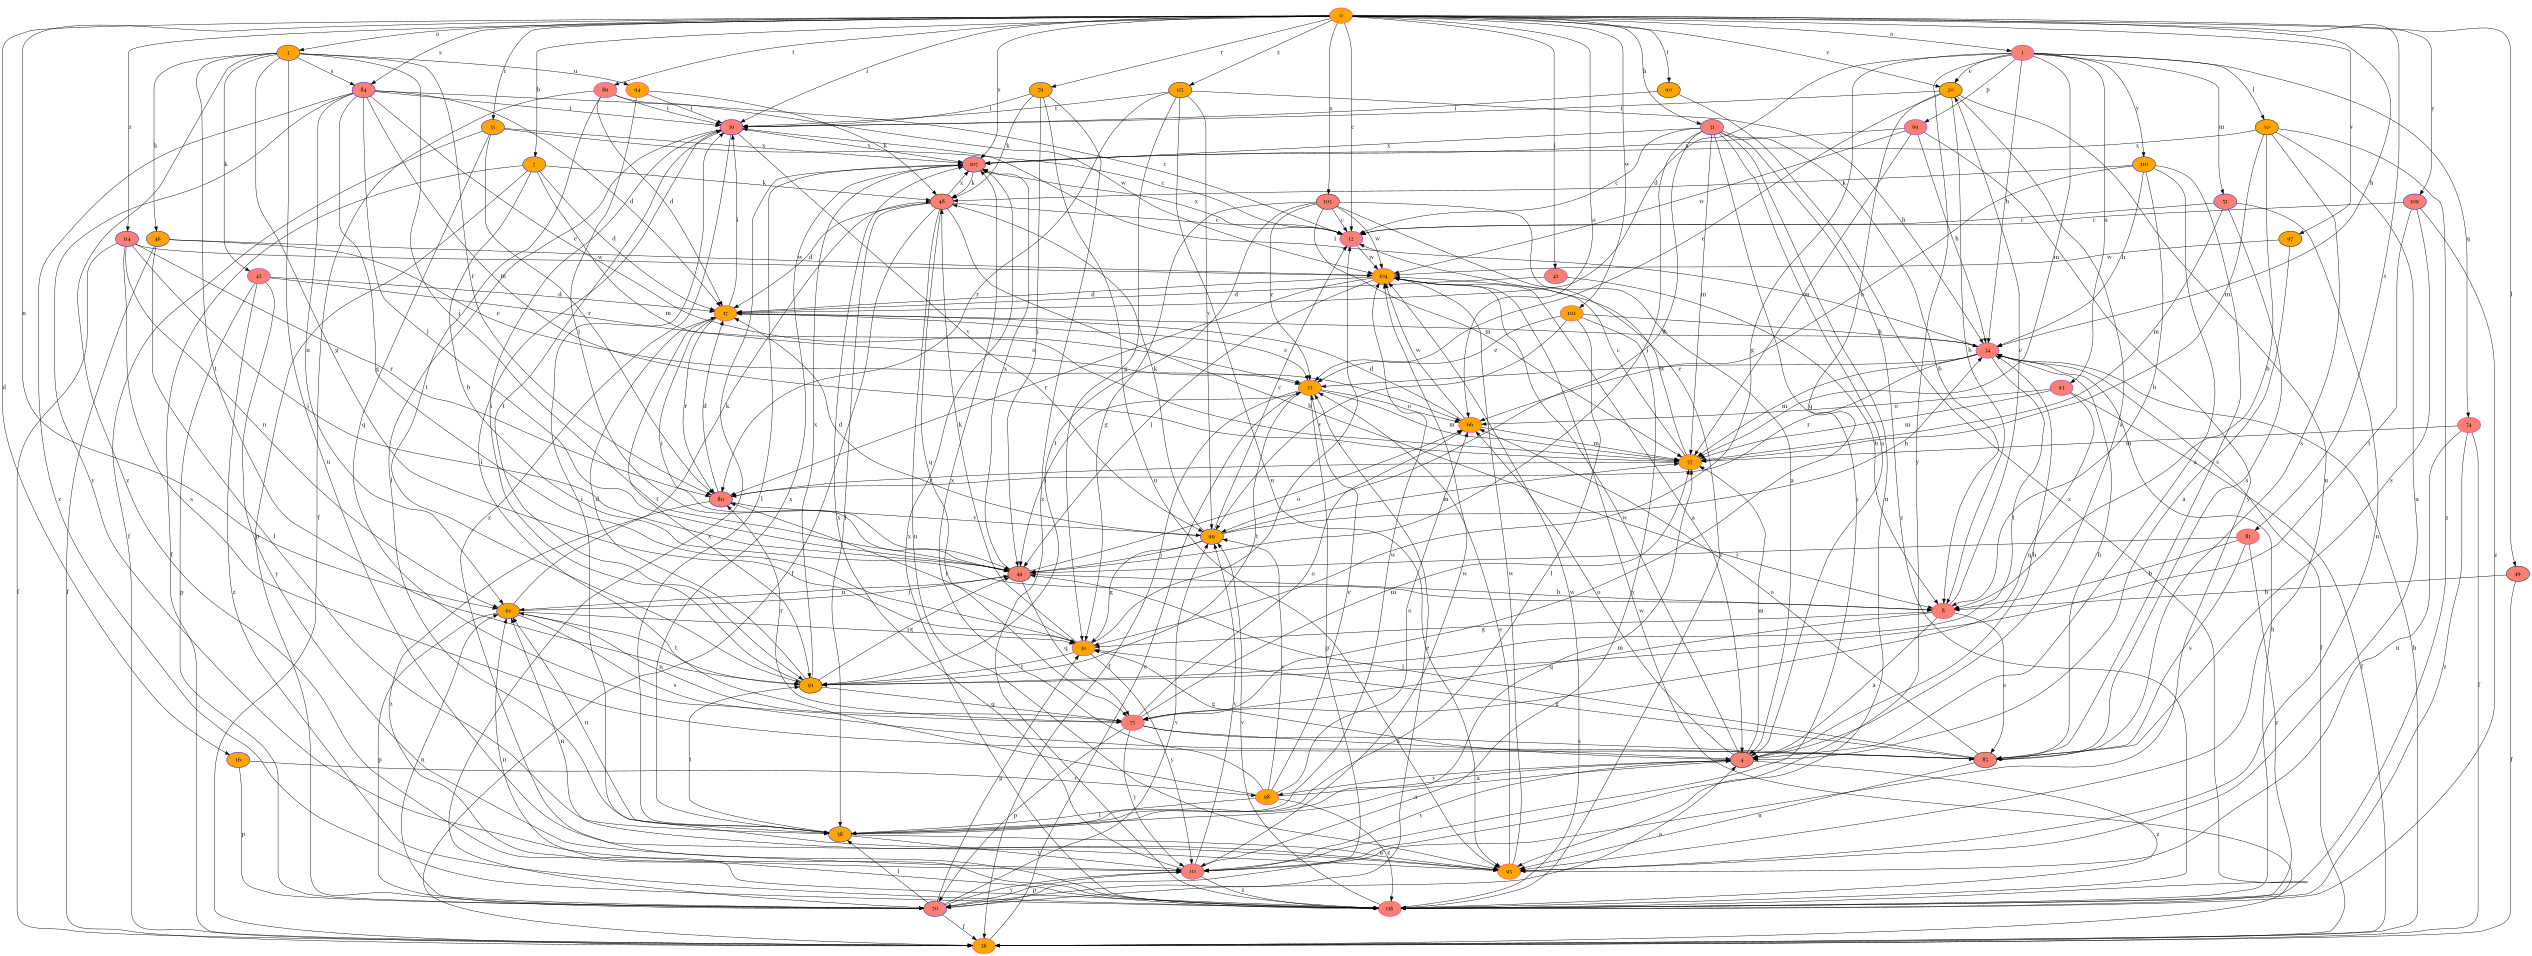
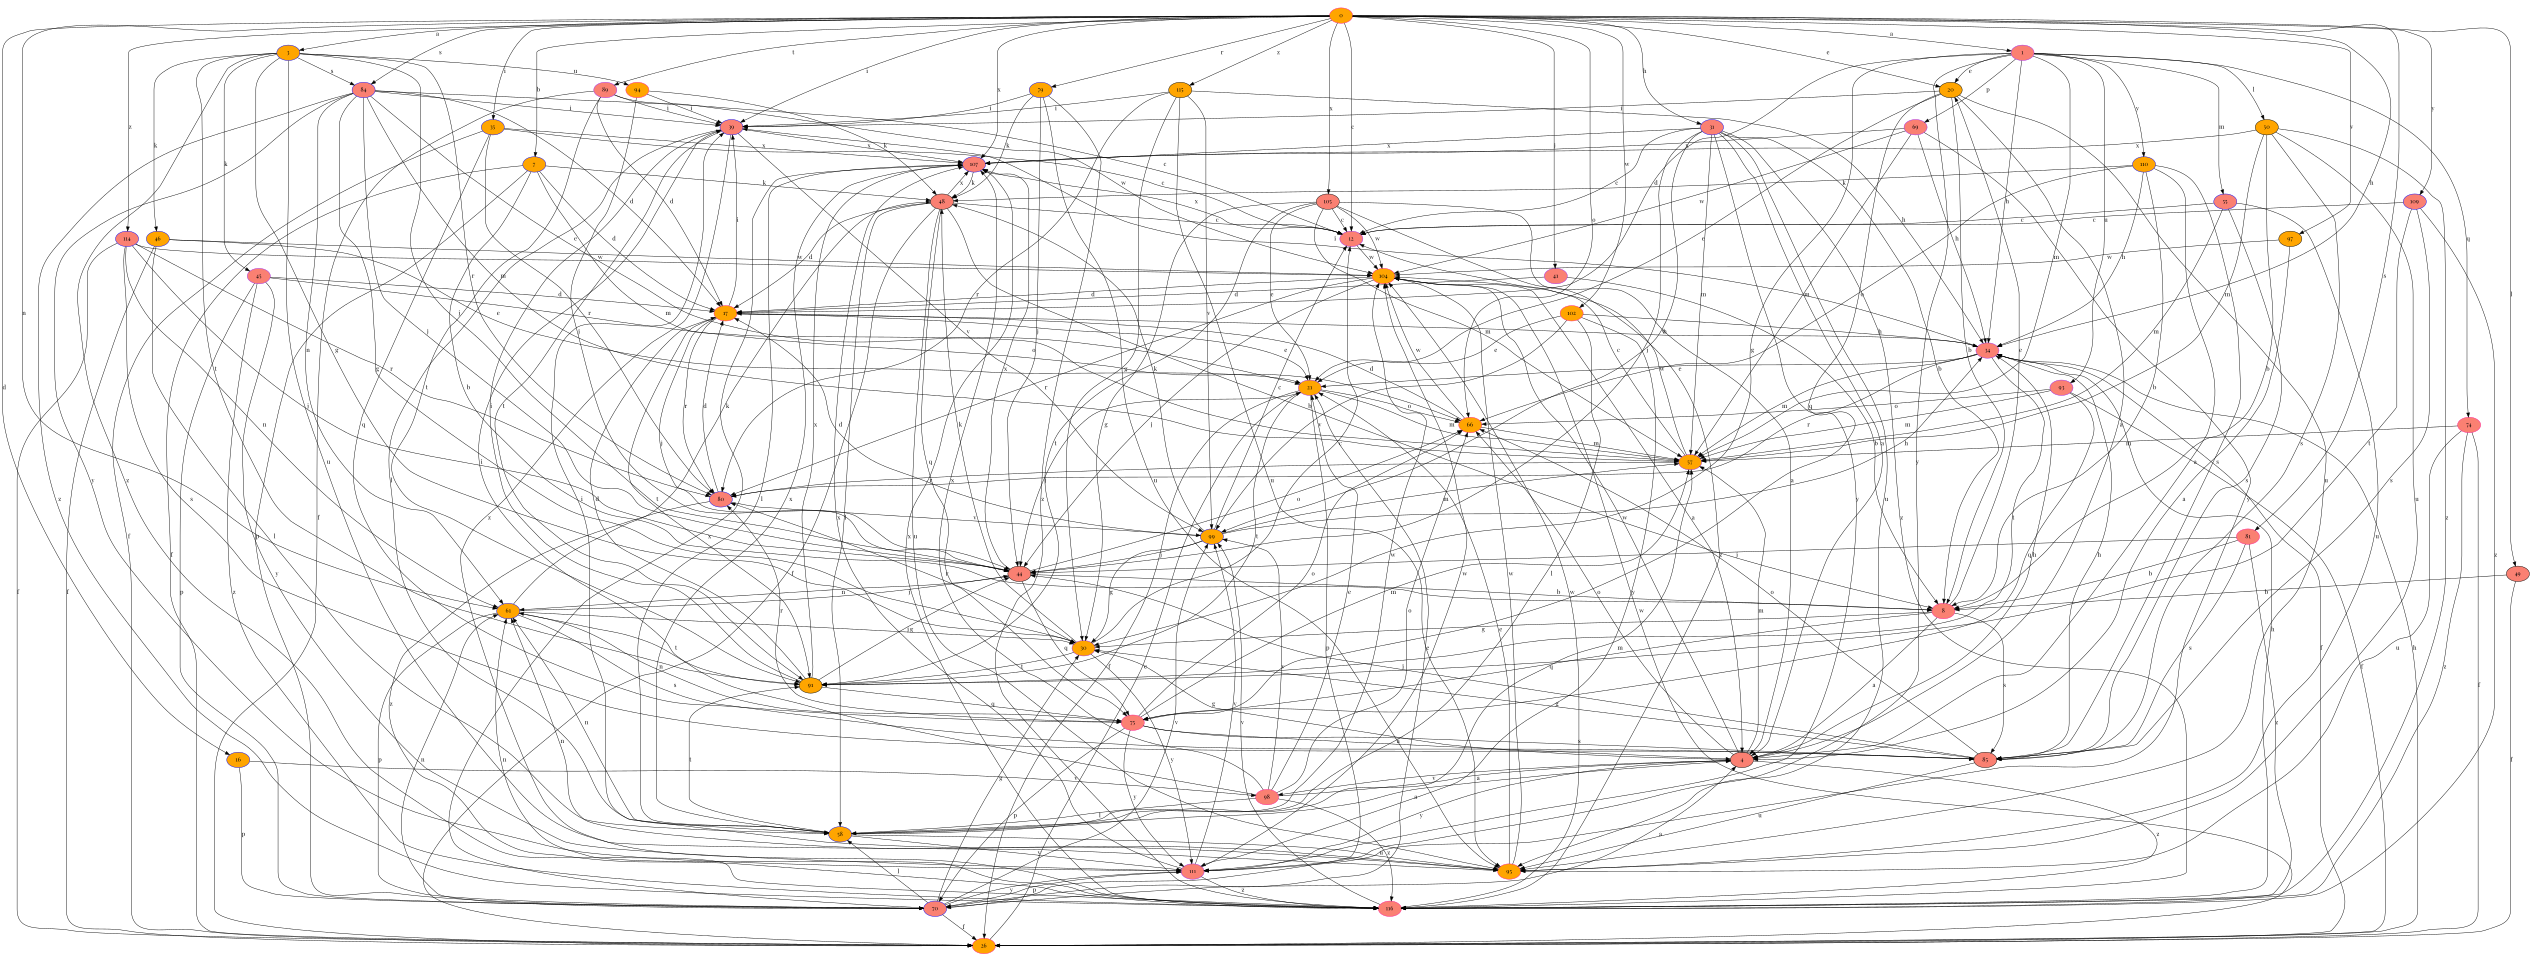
node "90": removed
node "98": fillcolor orange -> salmon
